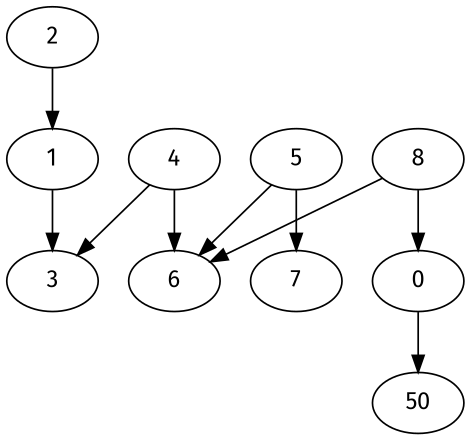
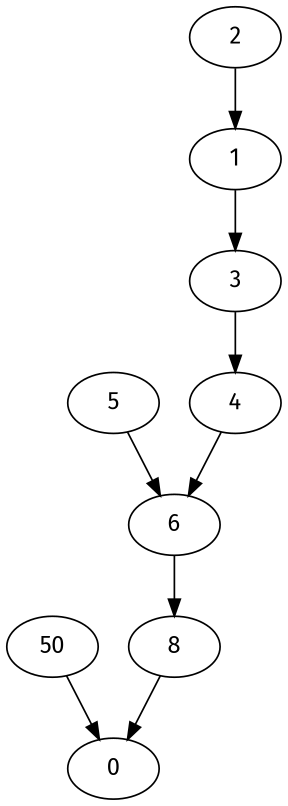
edge "4" -> "3": reversed
edge "8" -> "6": reversed
node "7": removed
edge "0" -> "50": reversed
